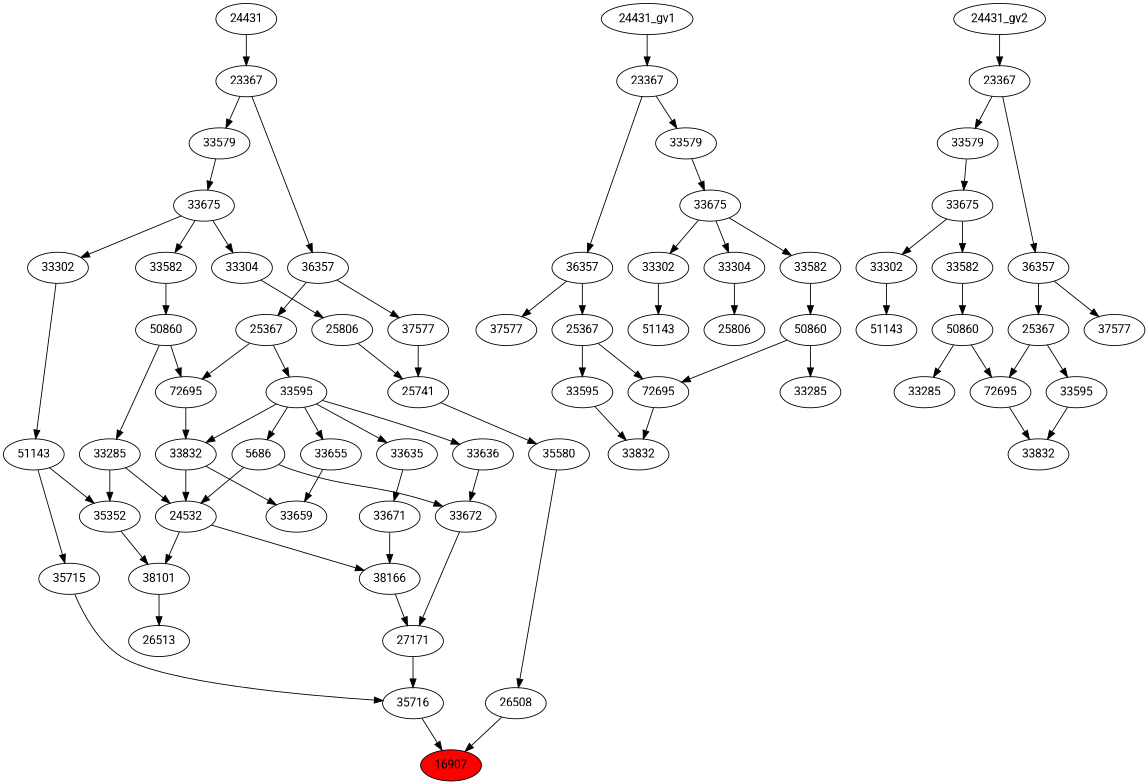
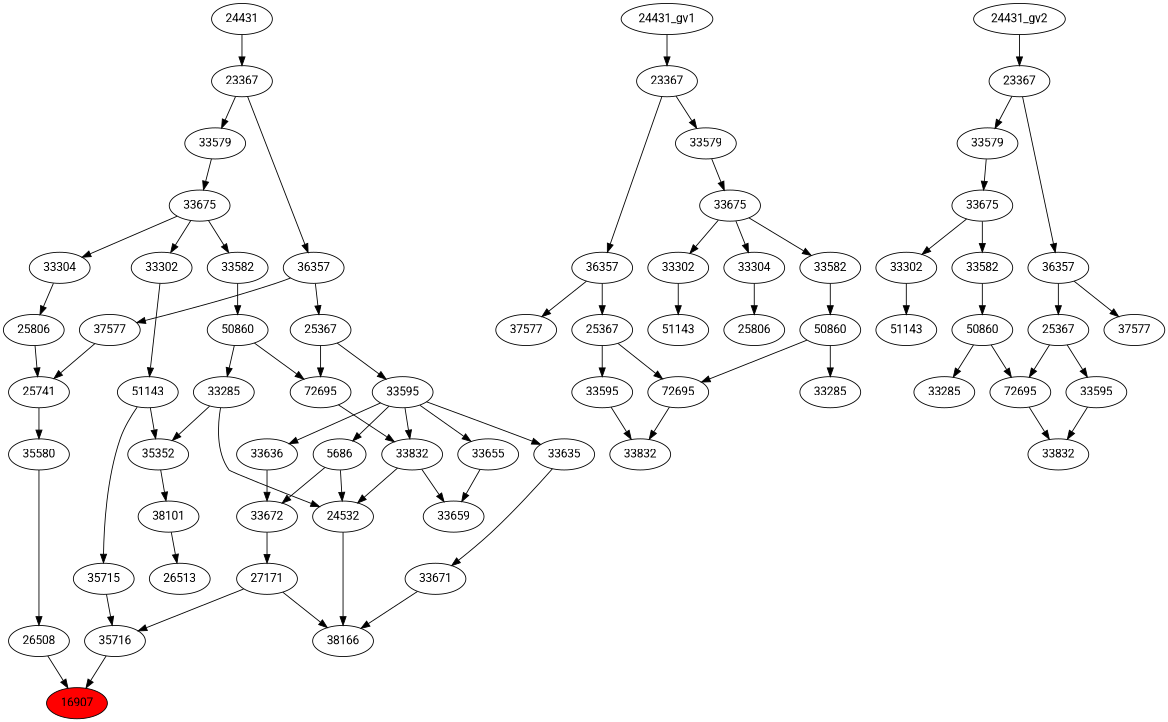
edge "24532" -> "38101": removed
edge "38166" -> "27171": reversed
